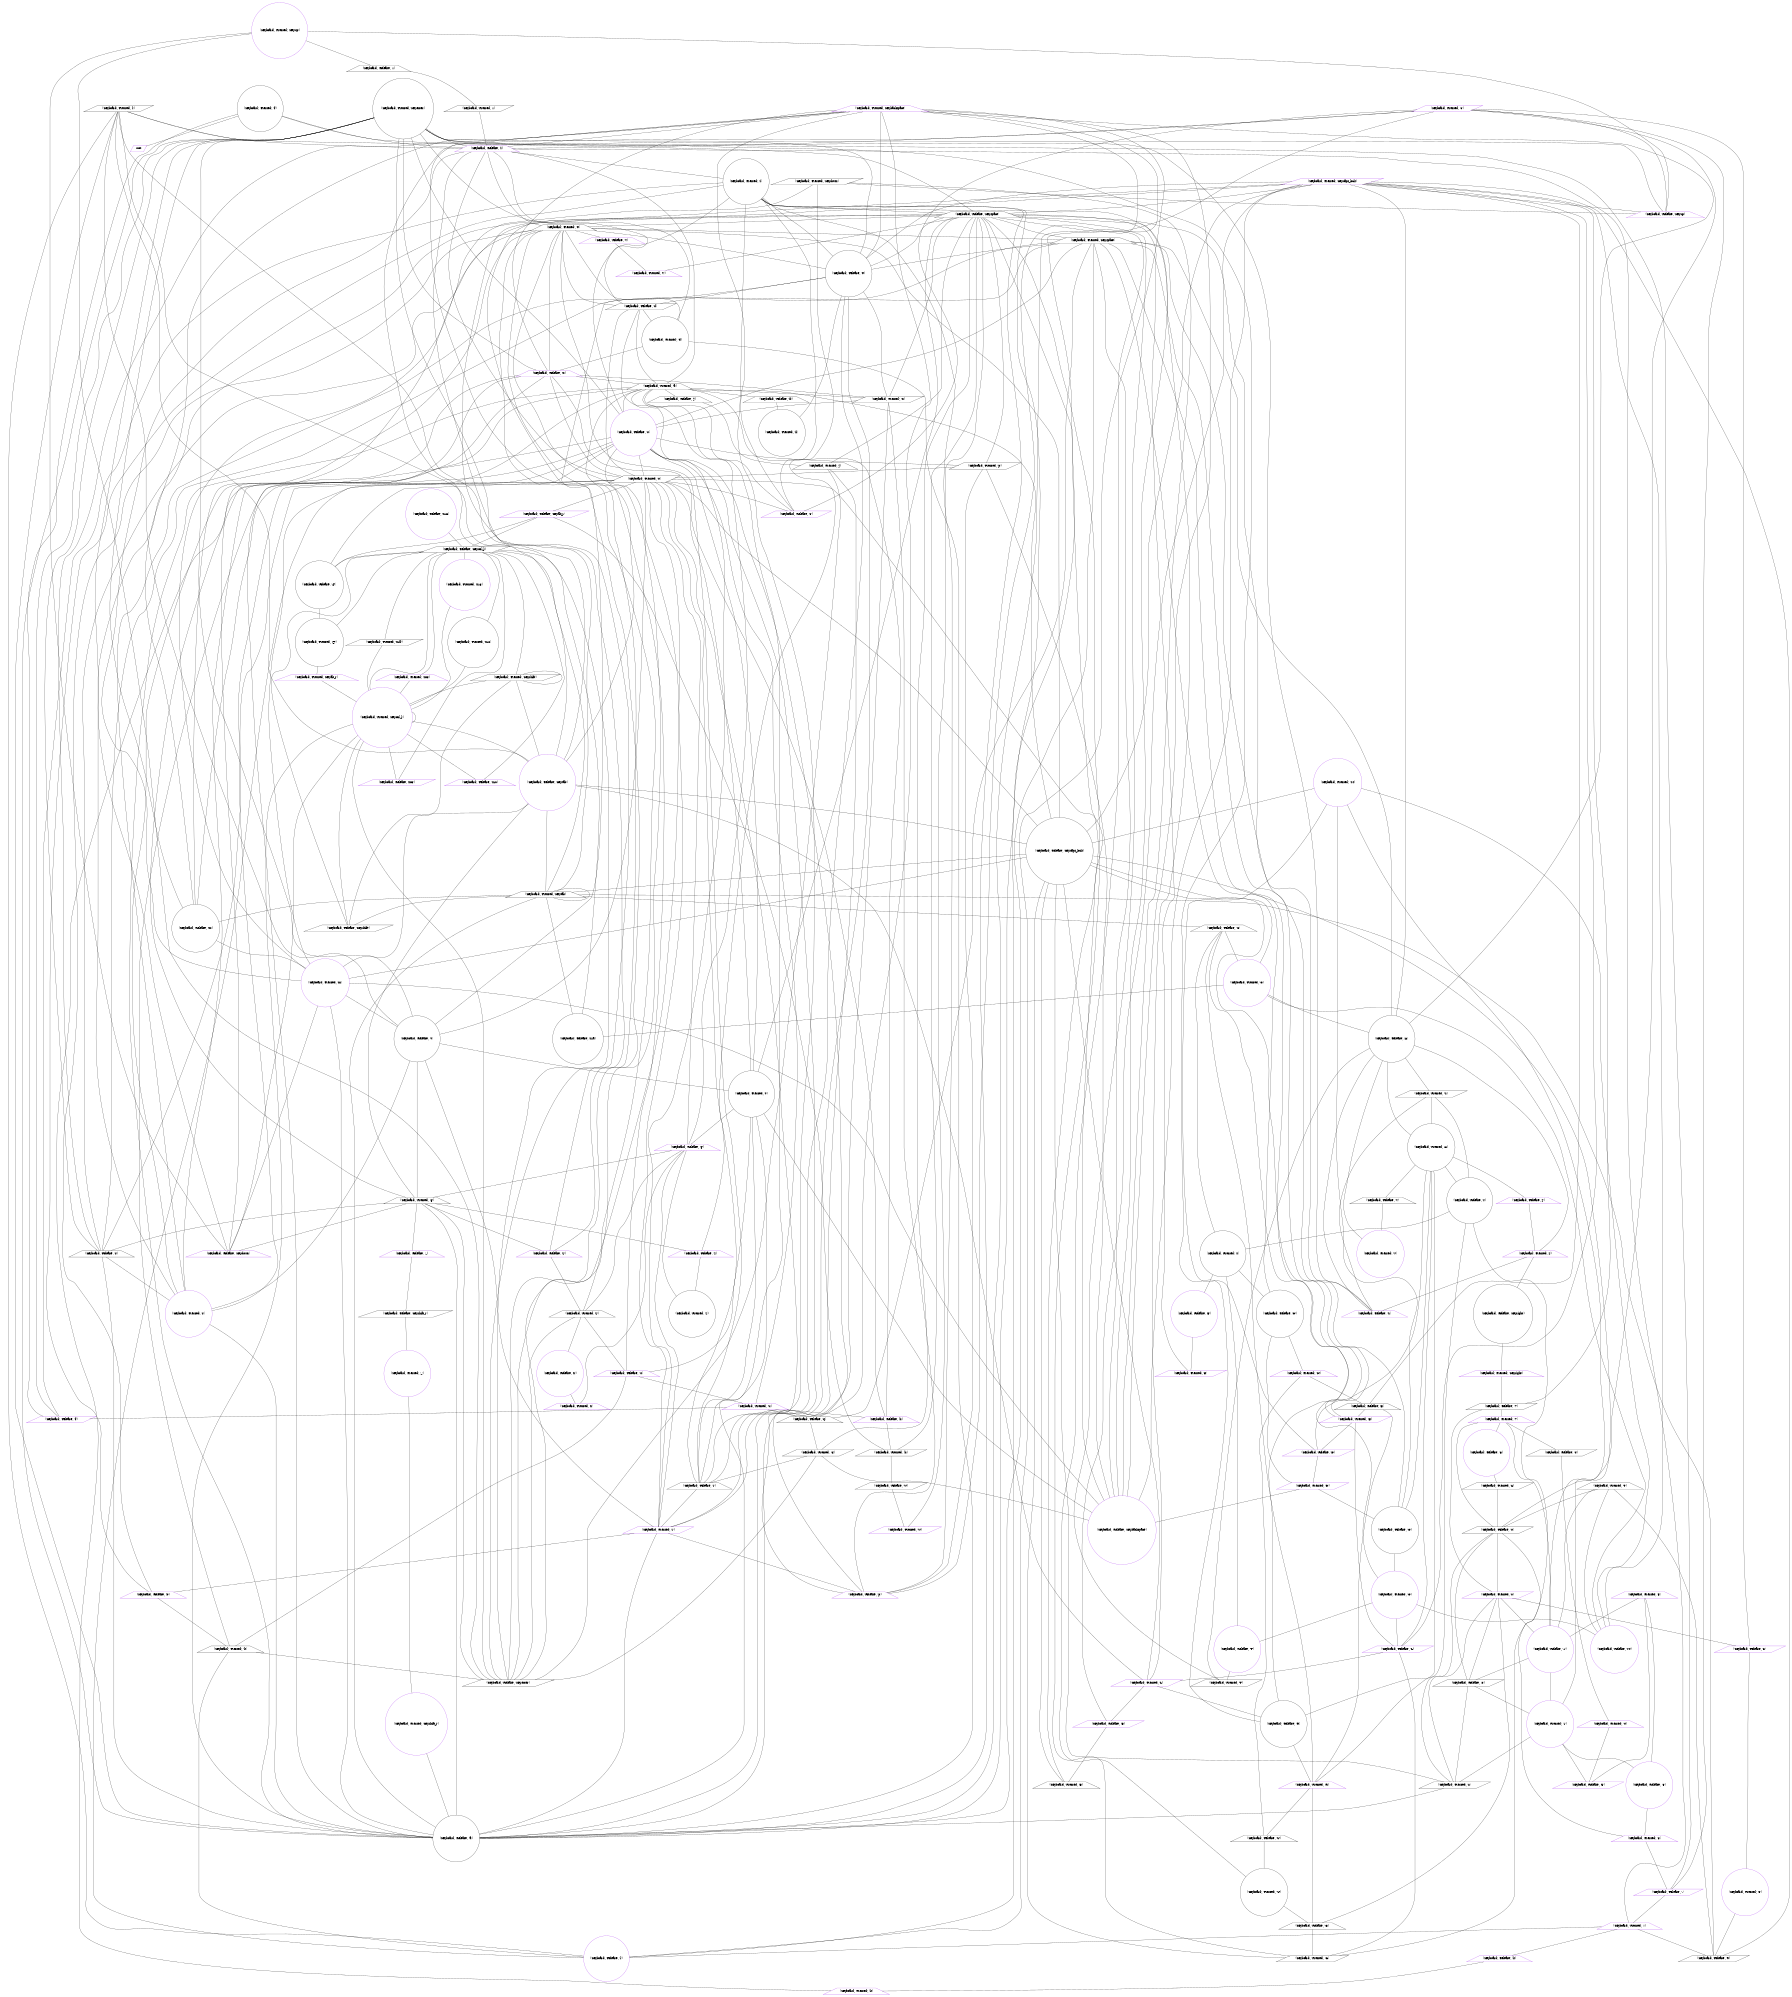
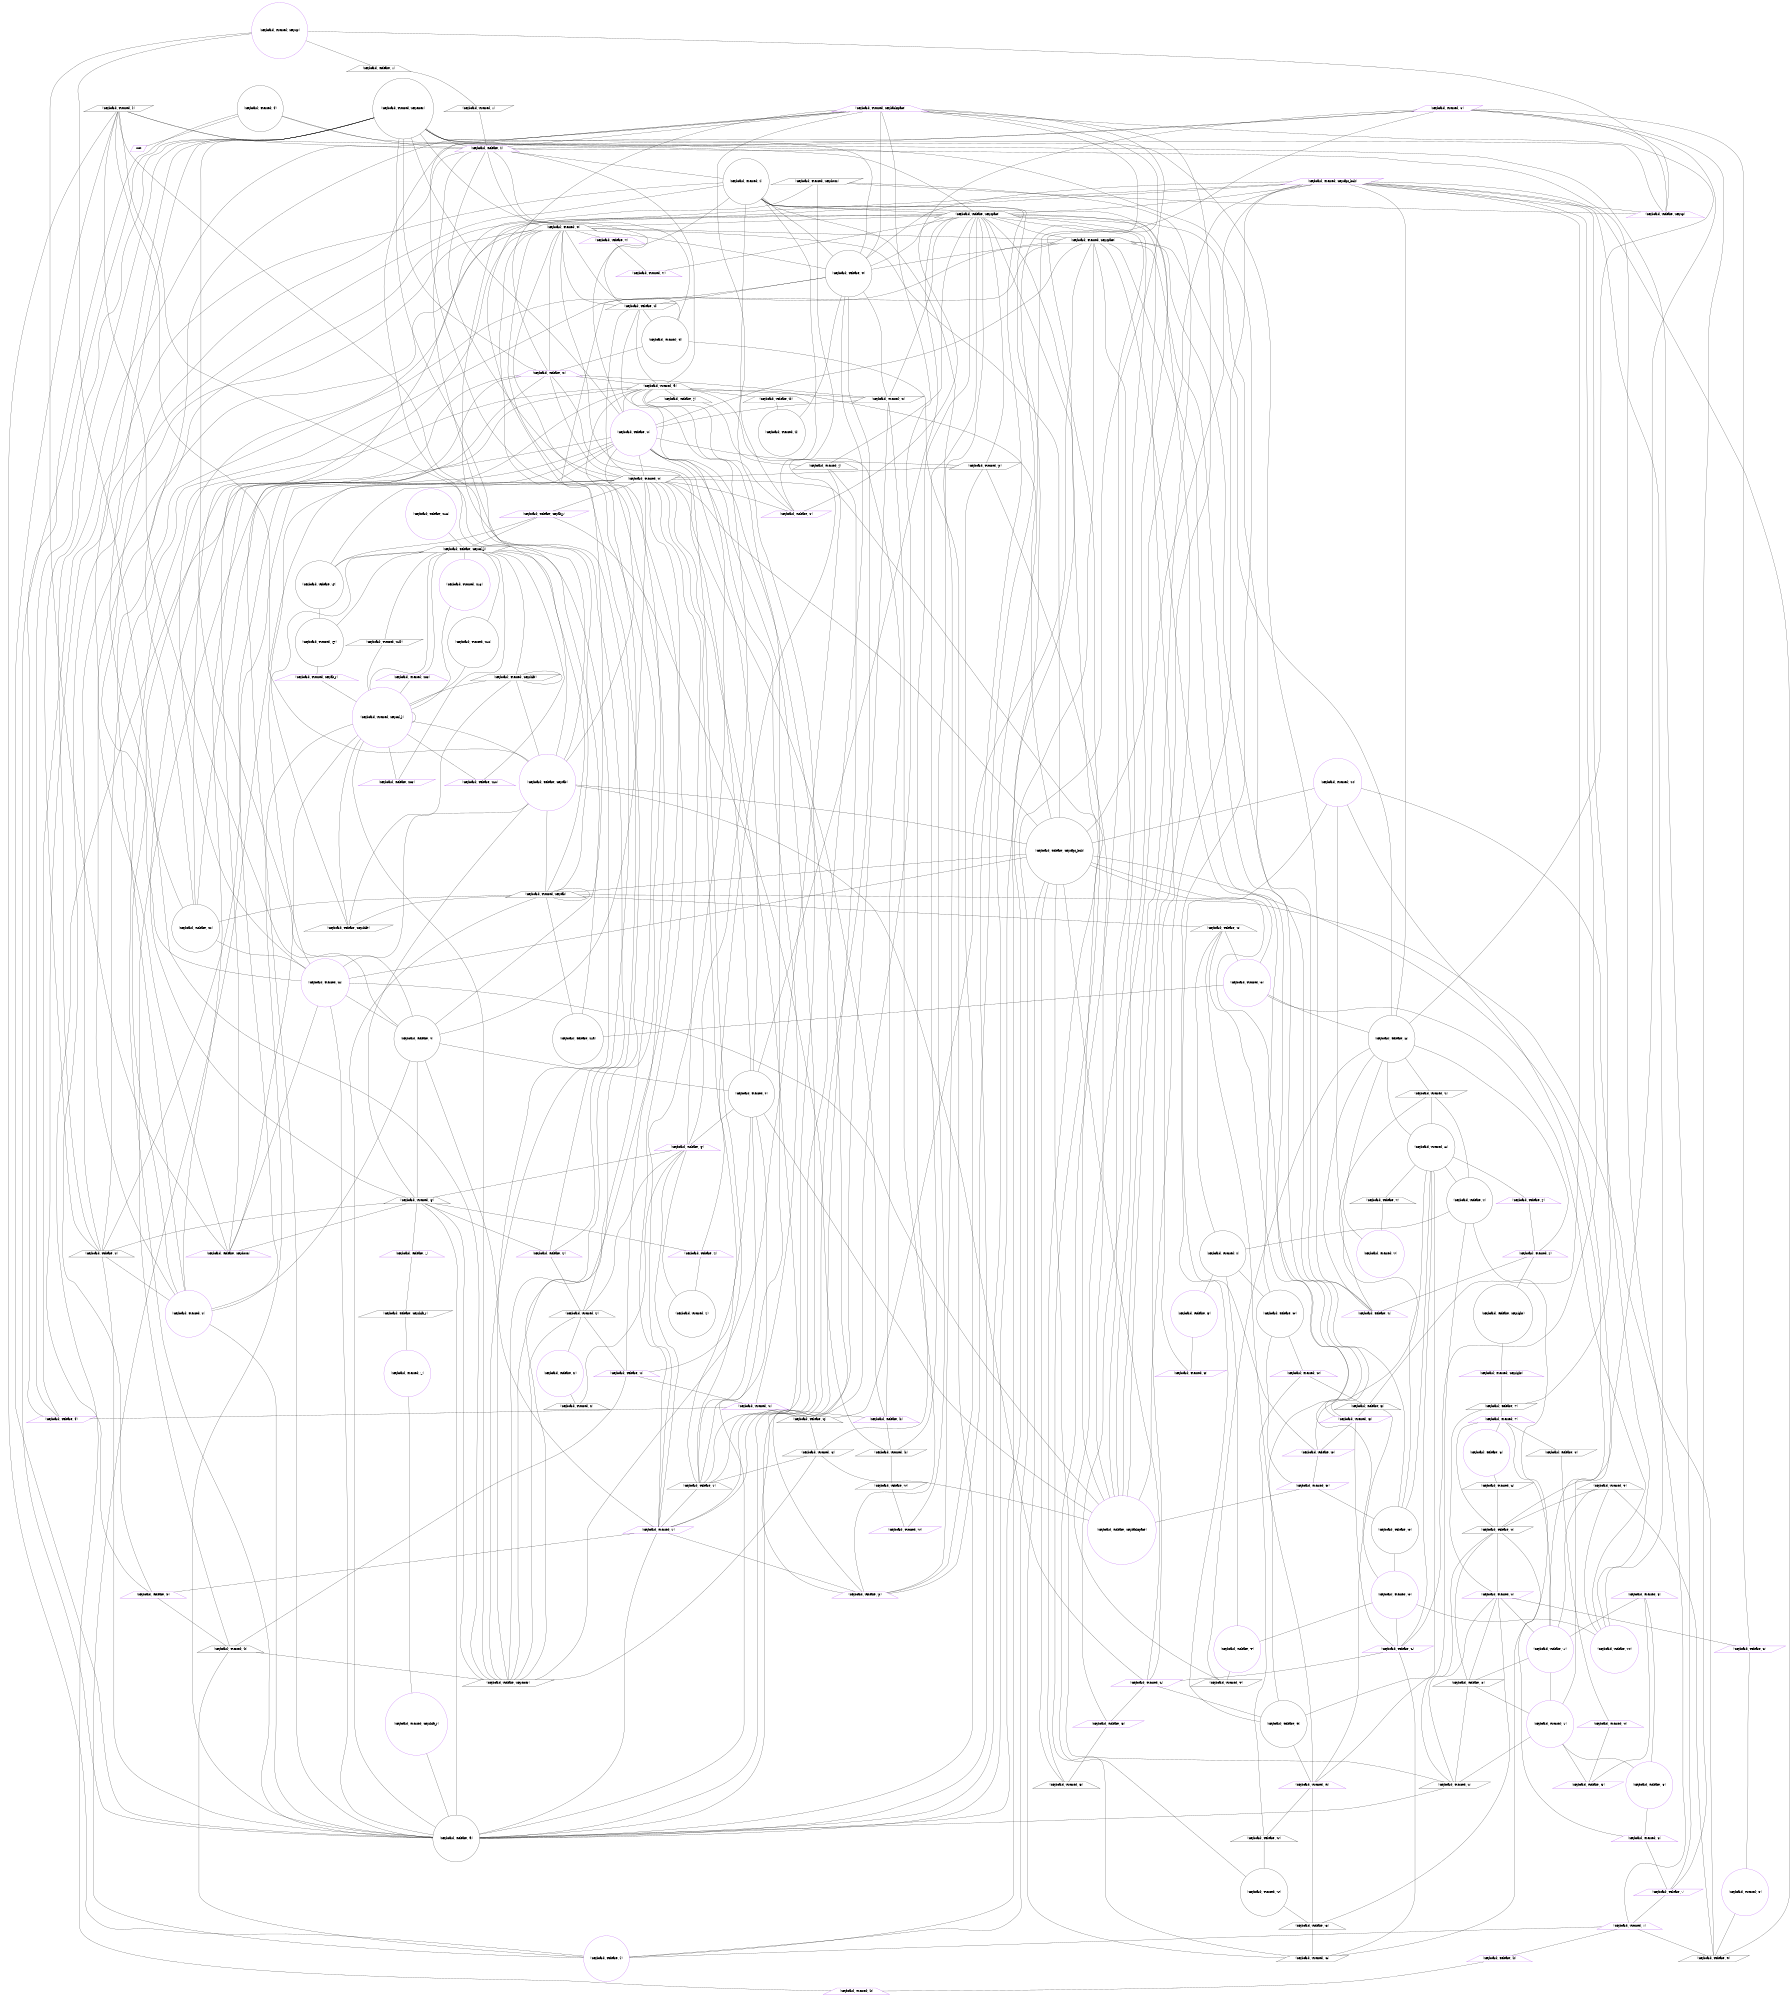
node "('Keyboard', 'Pressed', 'x')": color purple -> black
